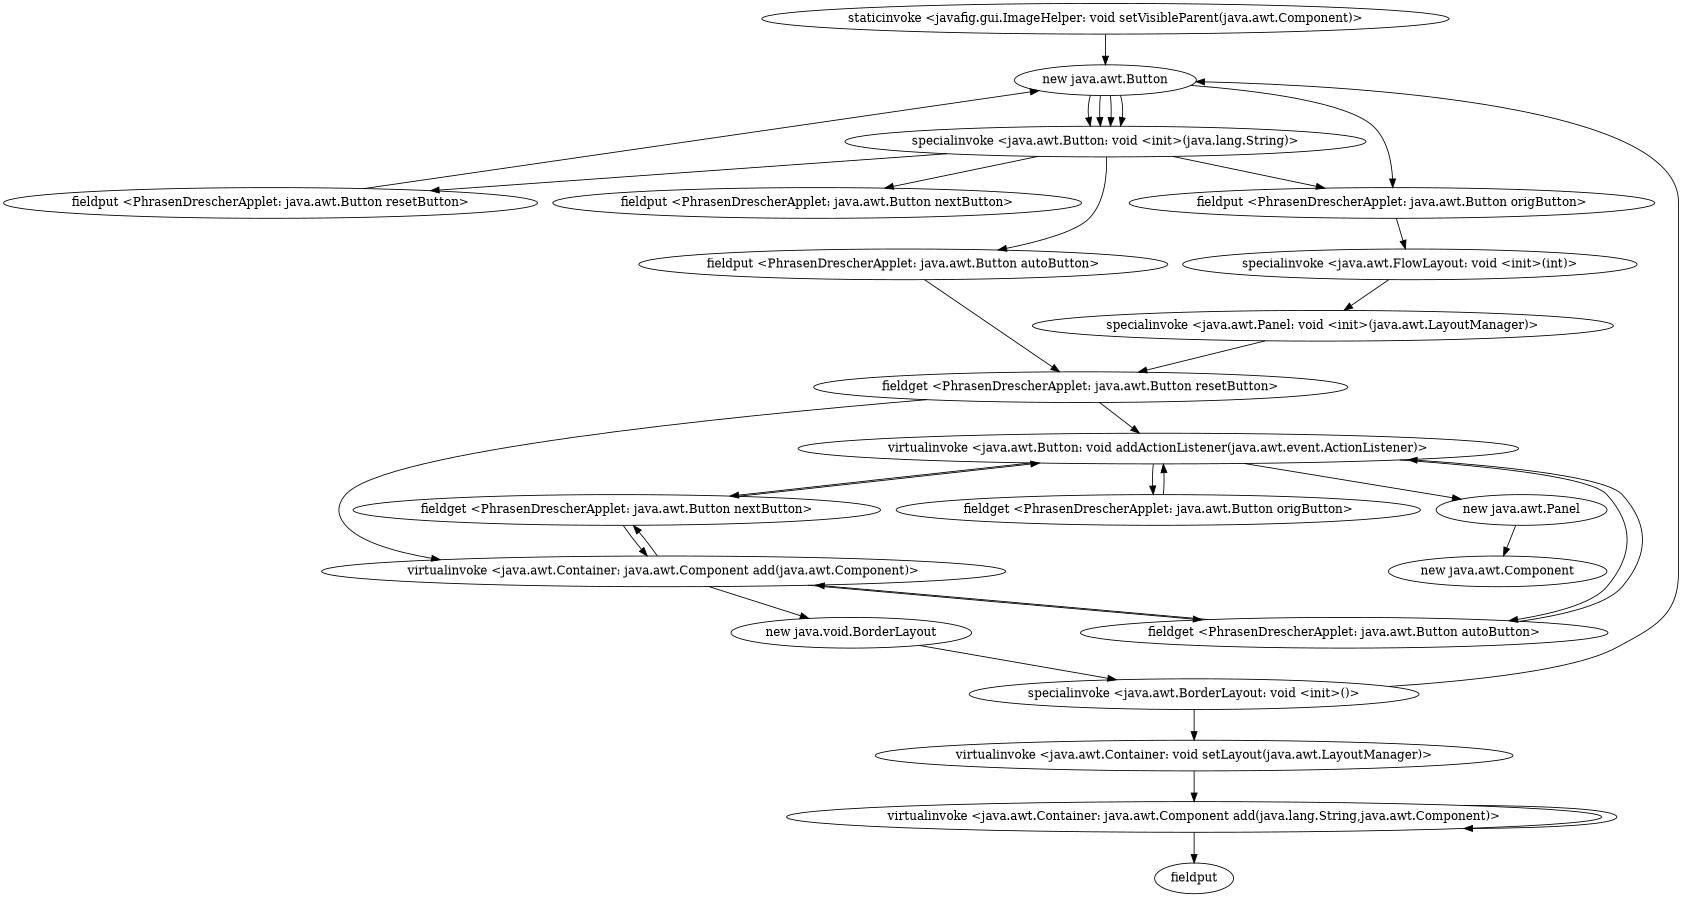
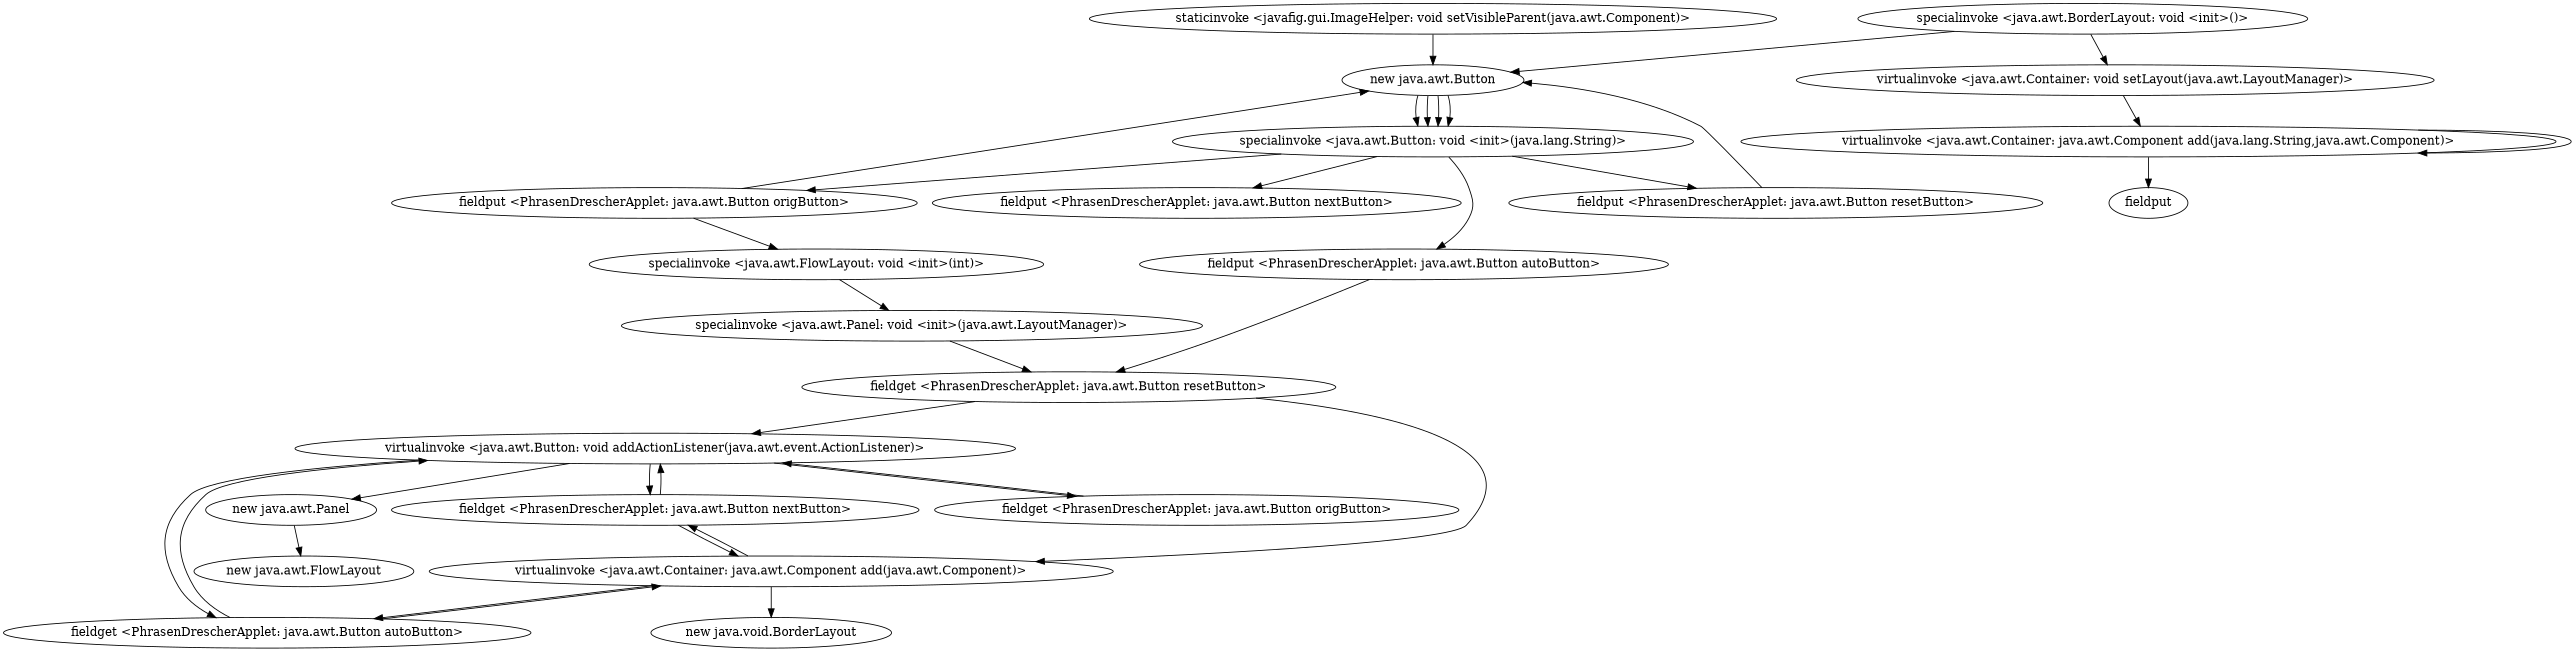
edge "new java.awt.Button" -> "fieldput <PhrasenDrescherApplet: java.awt.Button origButton>": reversed
node "new java.awt.Component": label "new java.awt.Component" -> "new java.awt.FlowLayout"
edge "new java.void.BorderLayout" -> "specialinvoke <java.awt.BorderLayout: void <init>()>": removed
